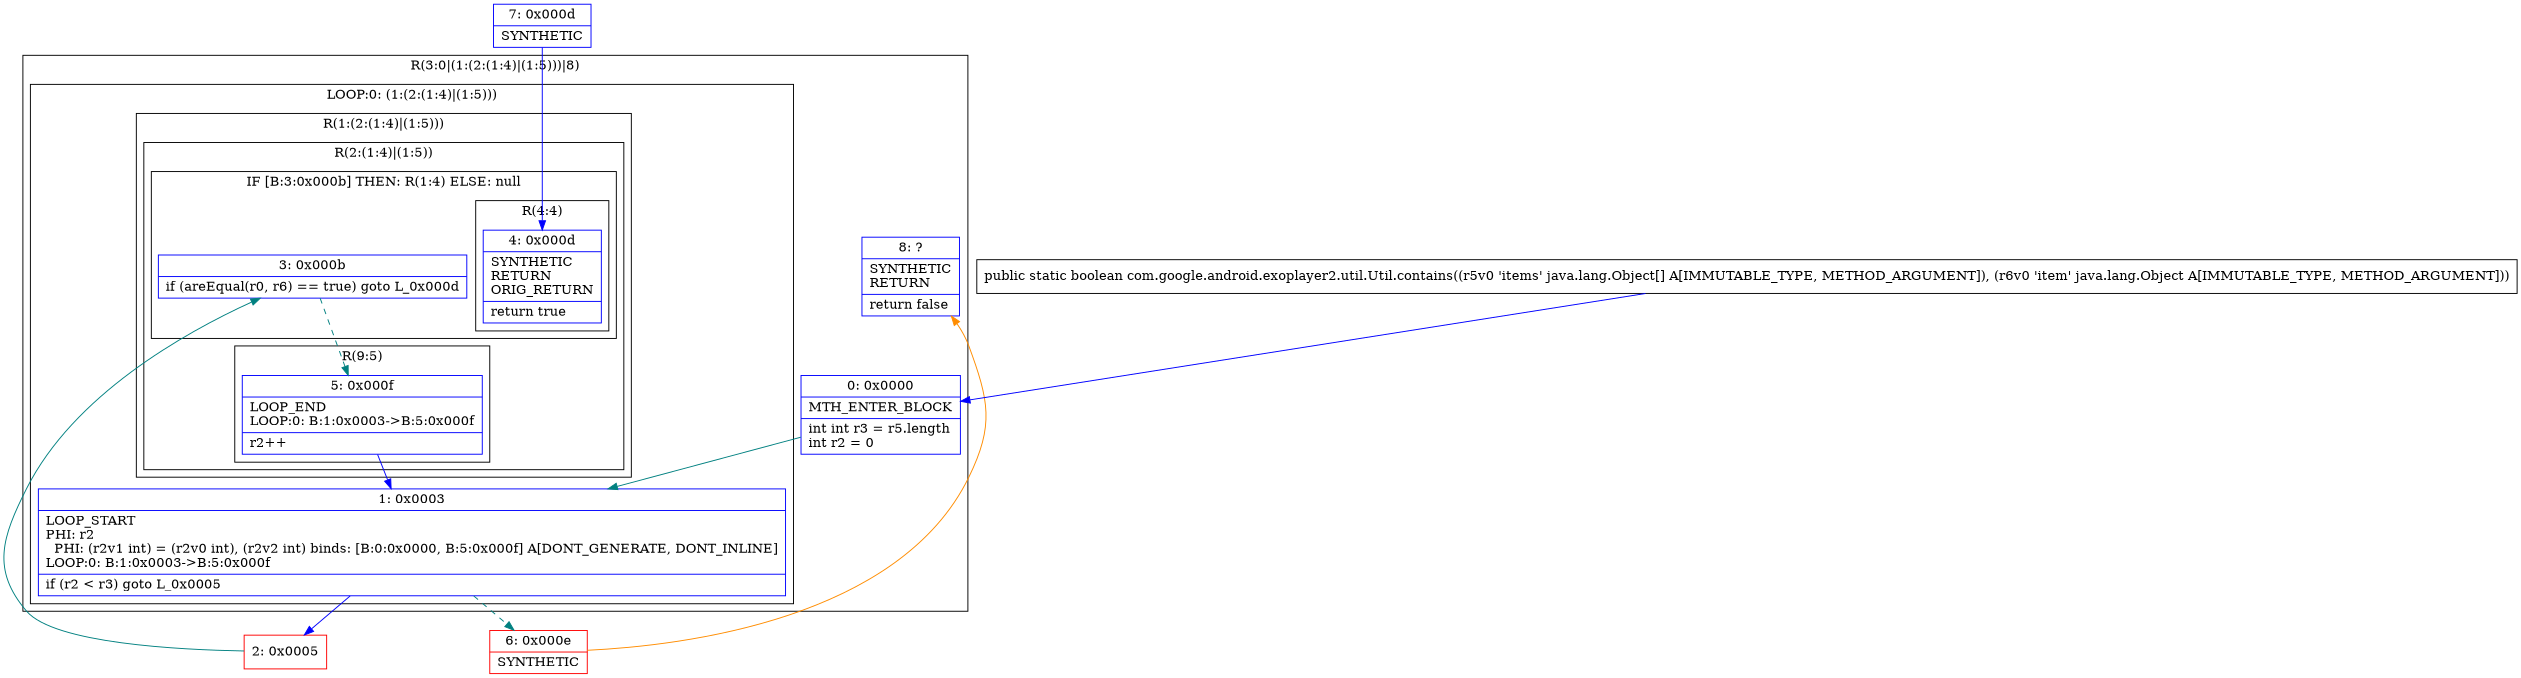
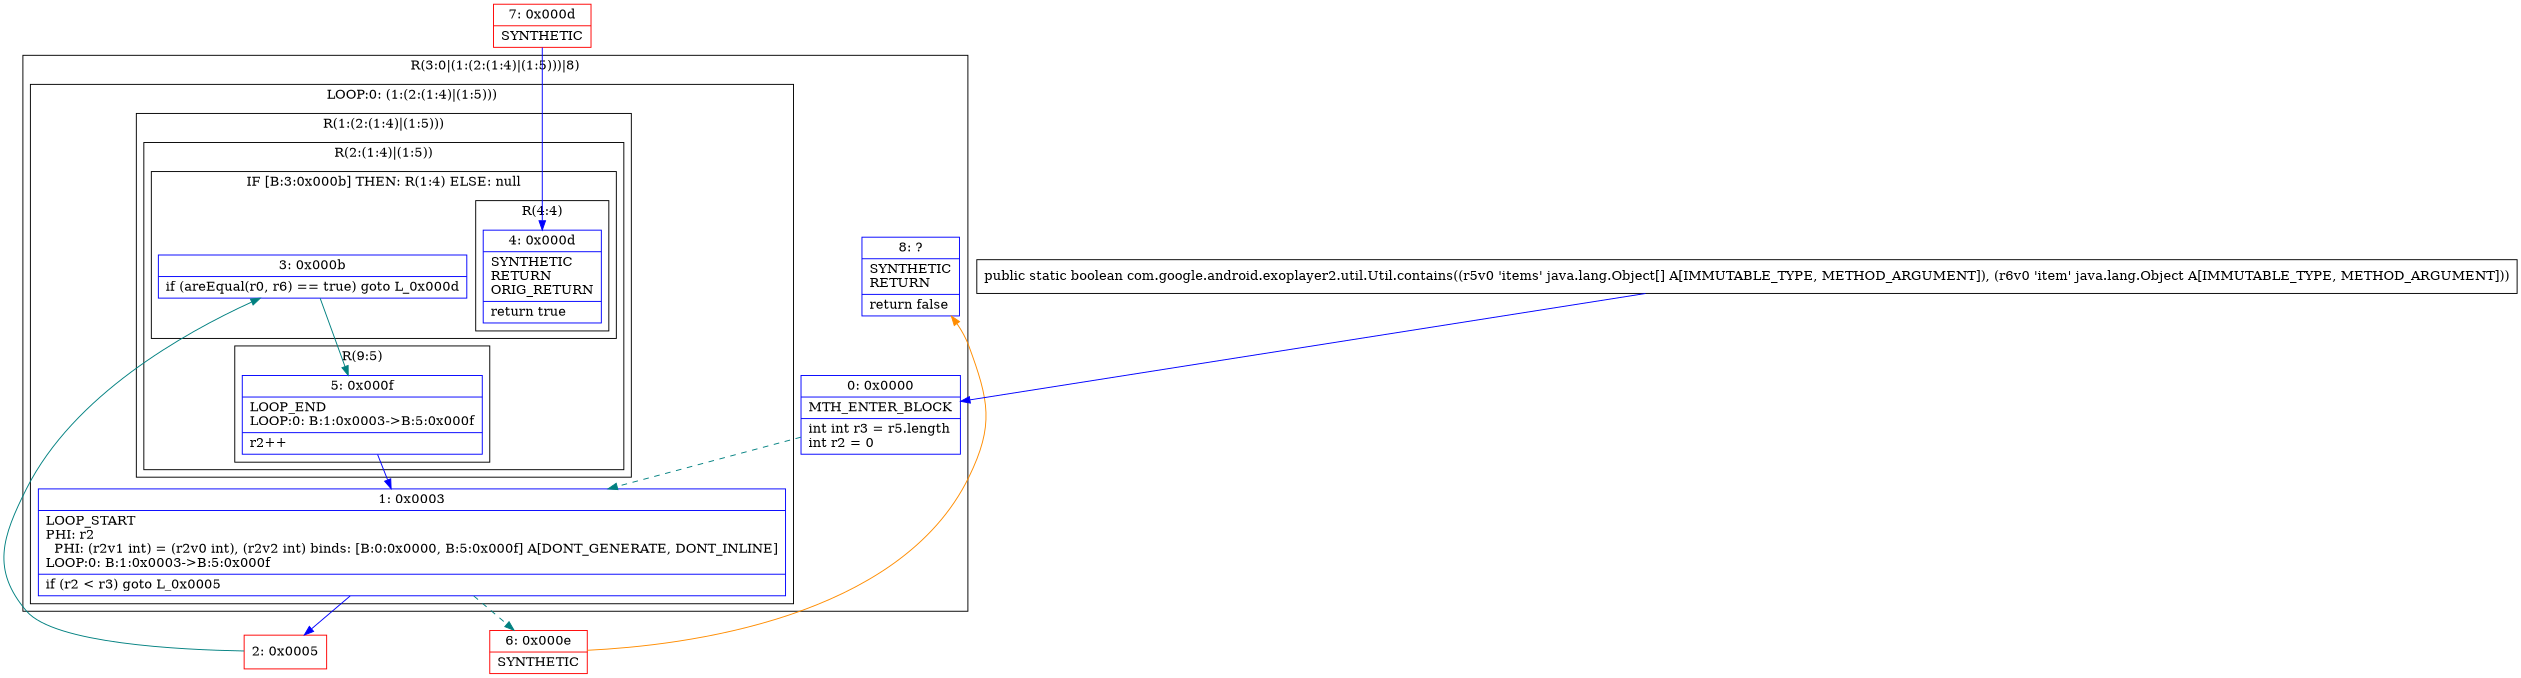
node "7: 0x000d": color blue -> red
edge "3: 0x000b" -> "5: 0x000f": style dashed -> solid
edge "0: 0x0000" -> "1: 0x0003": style solid -> dashed
